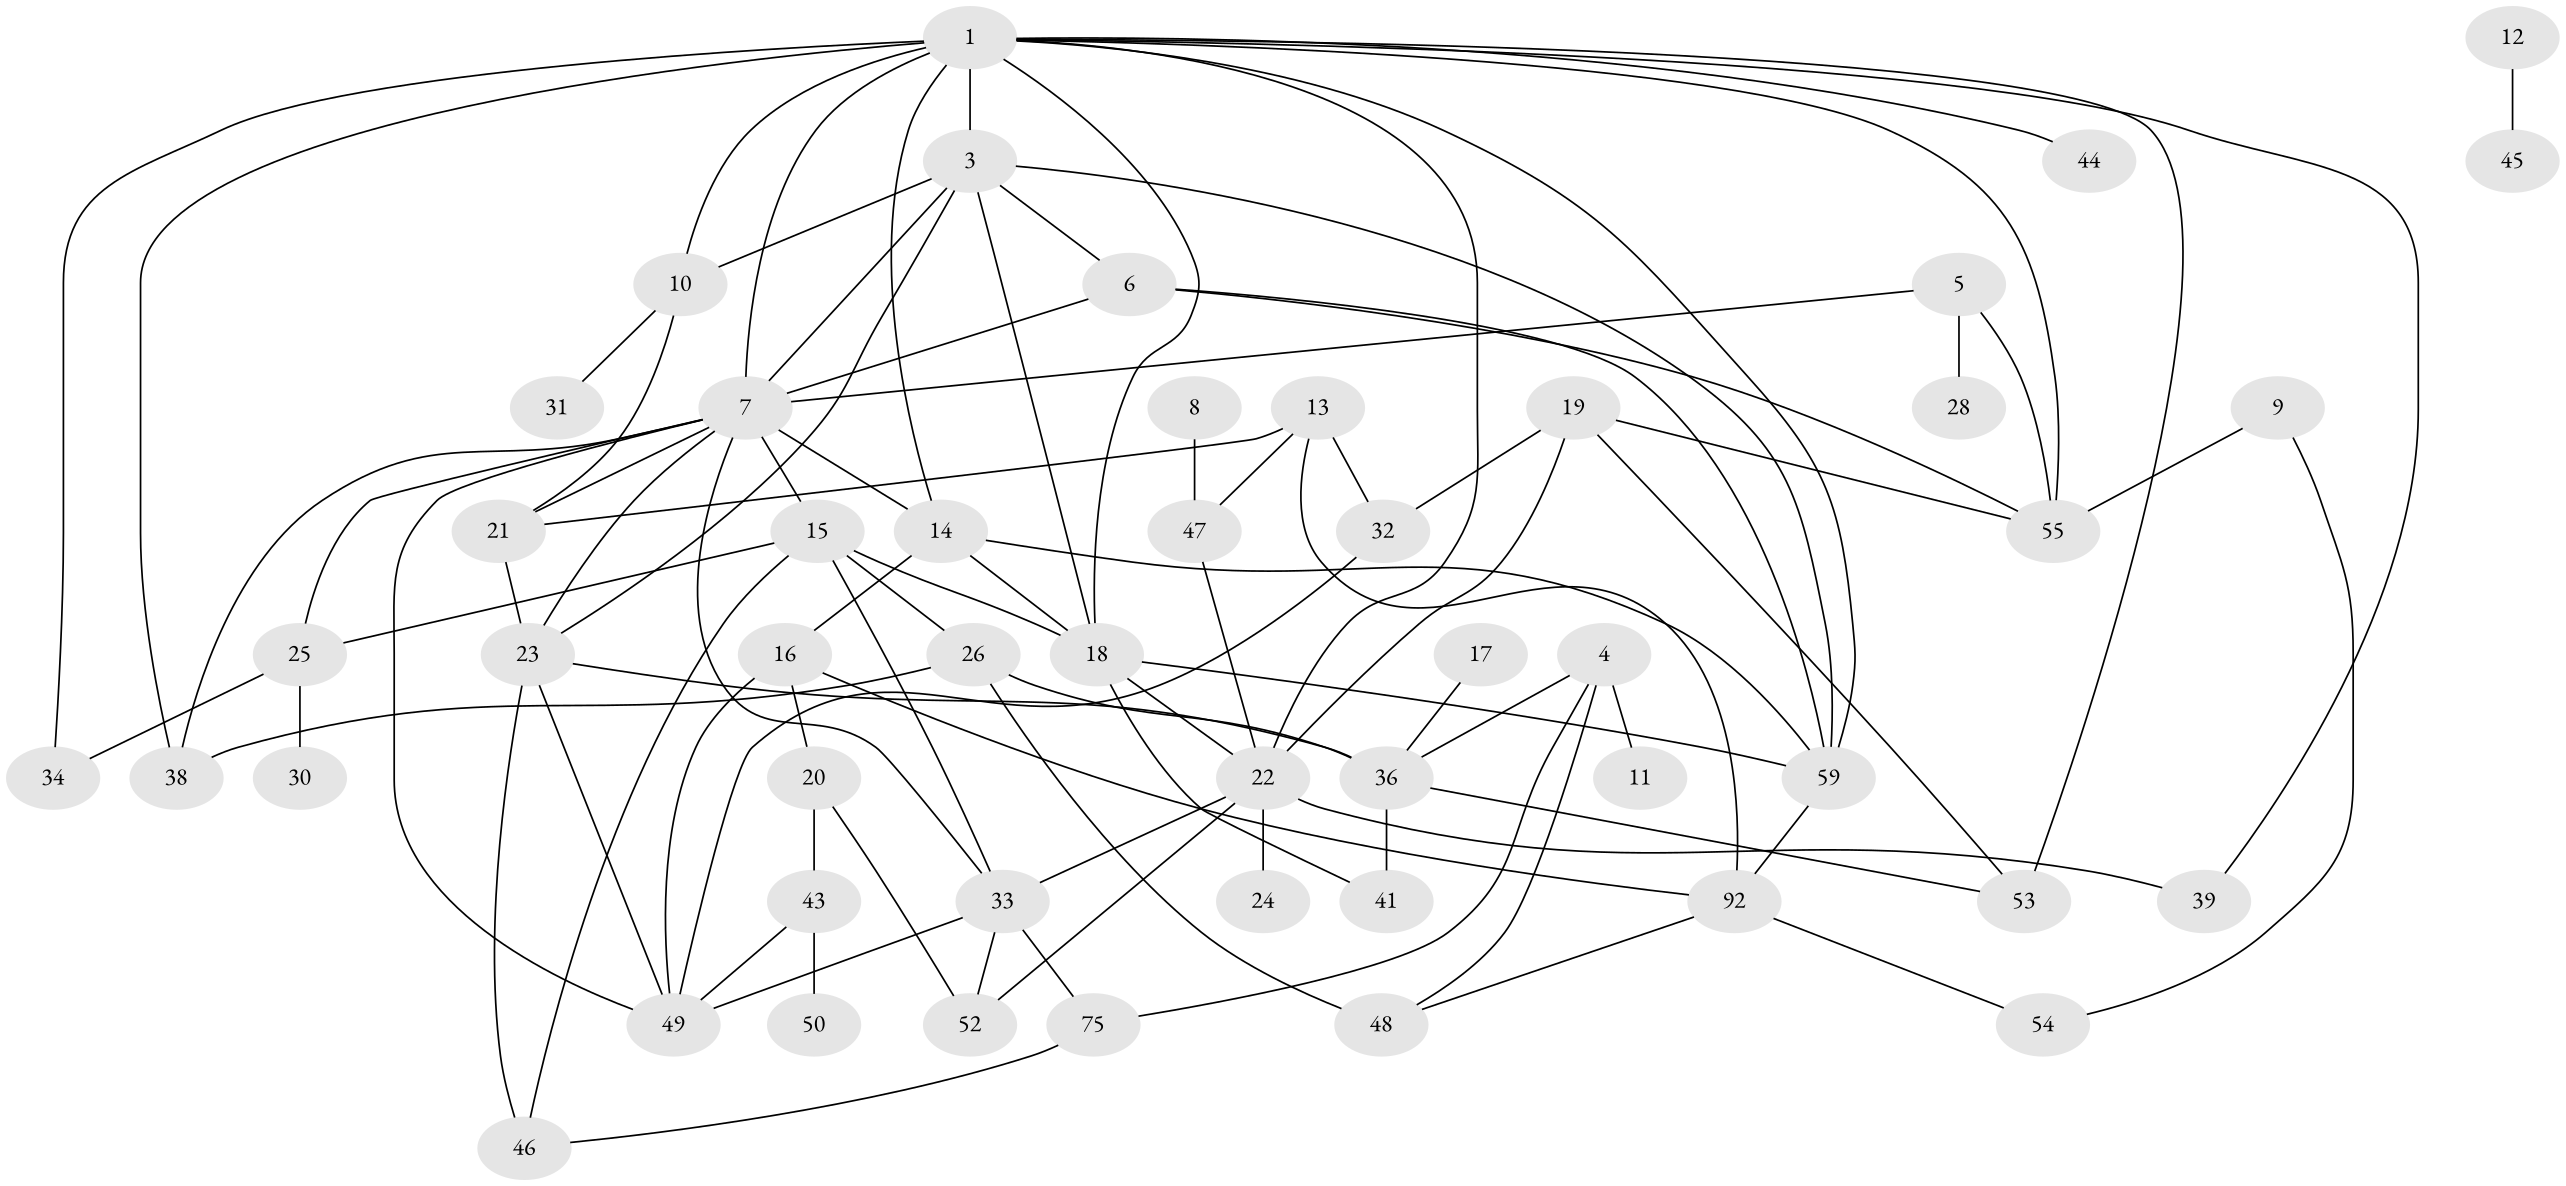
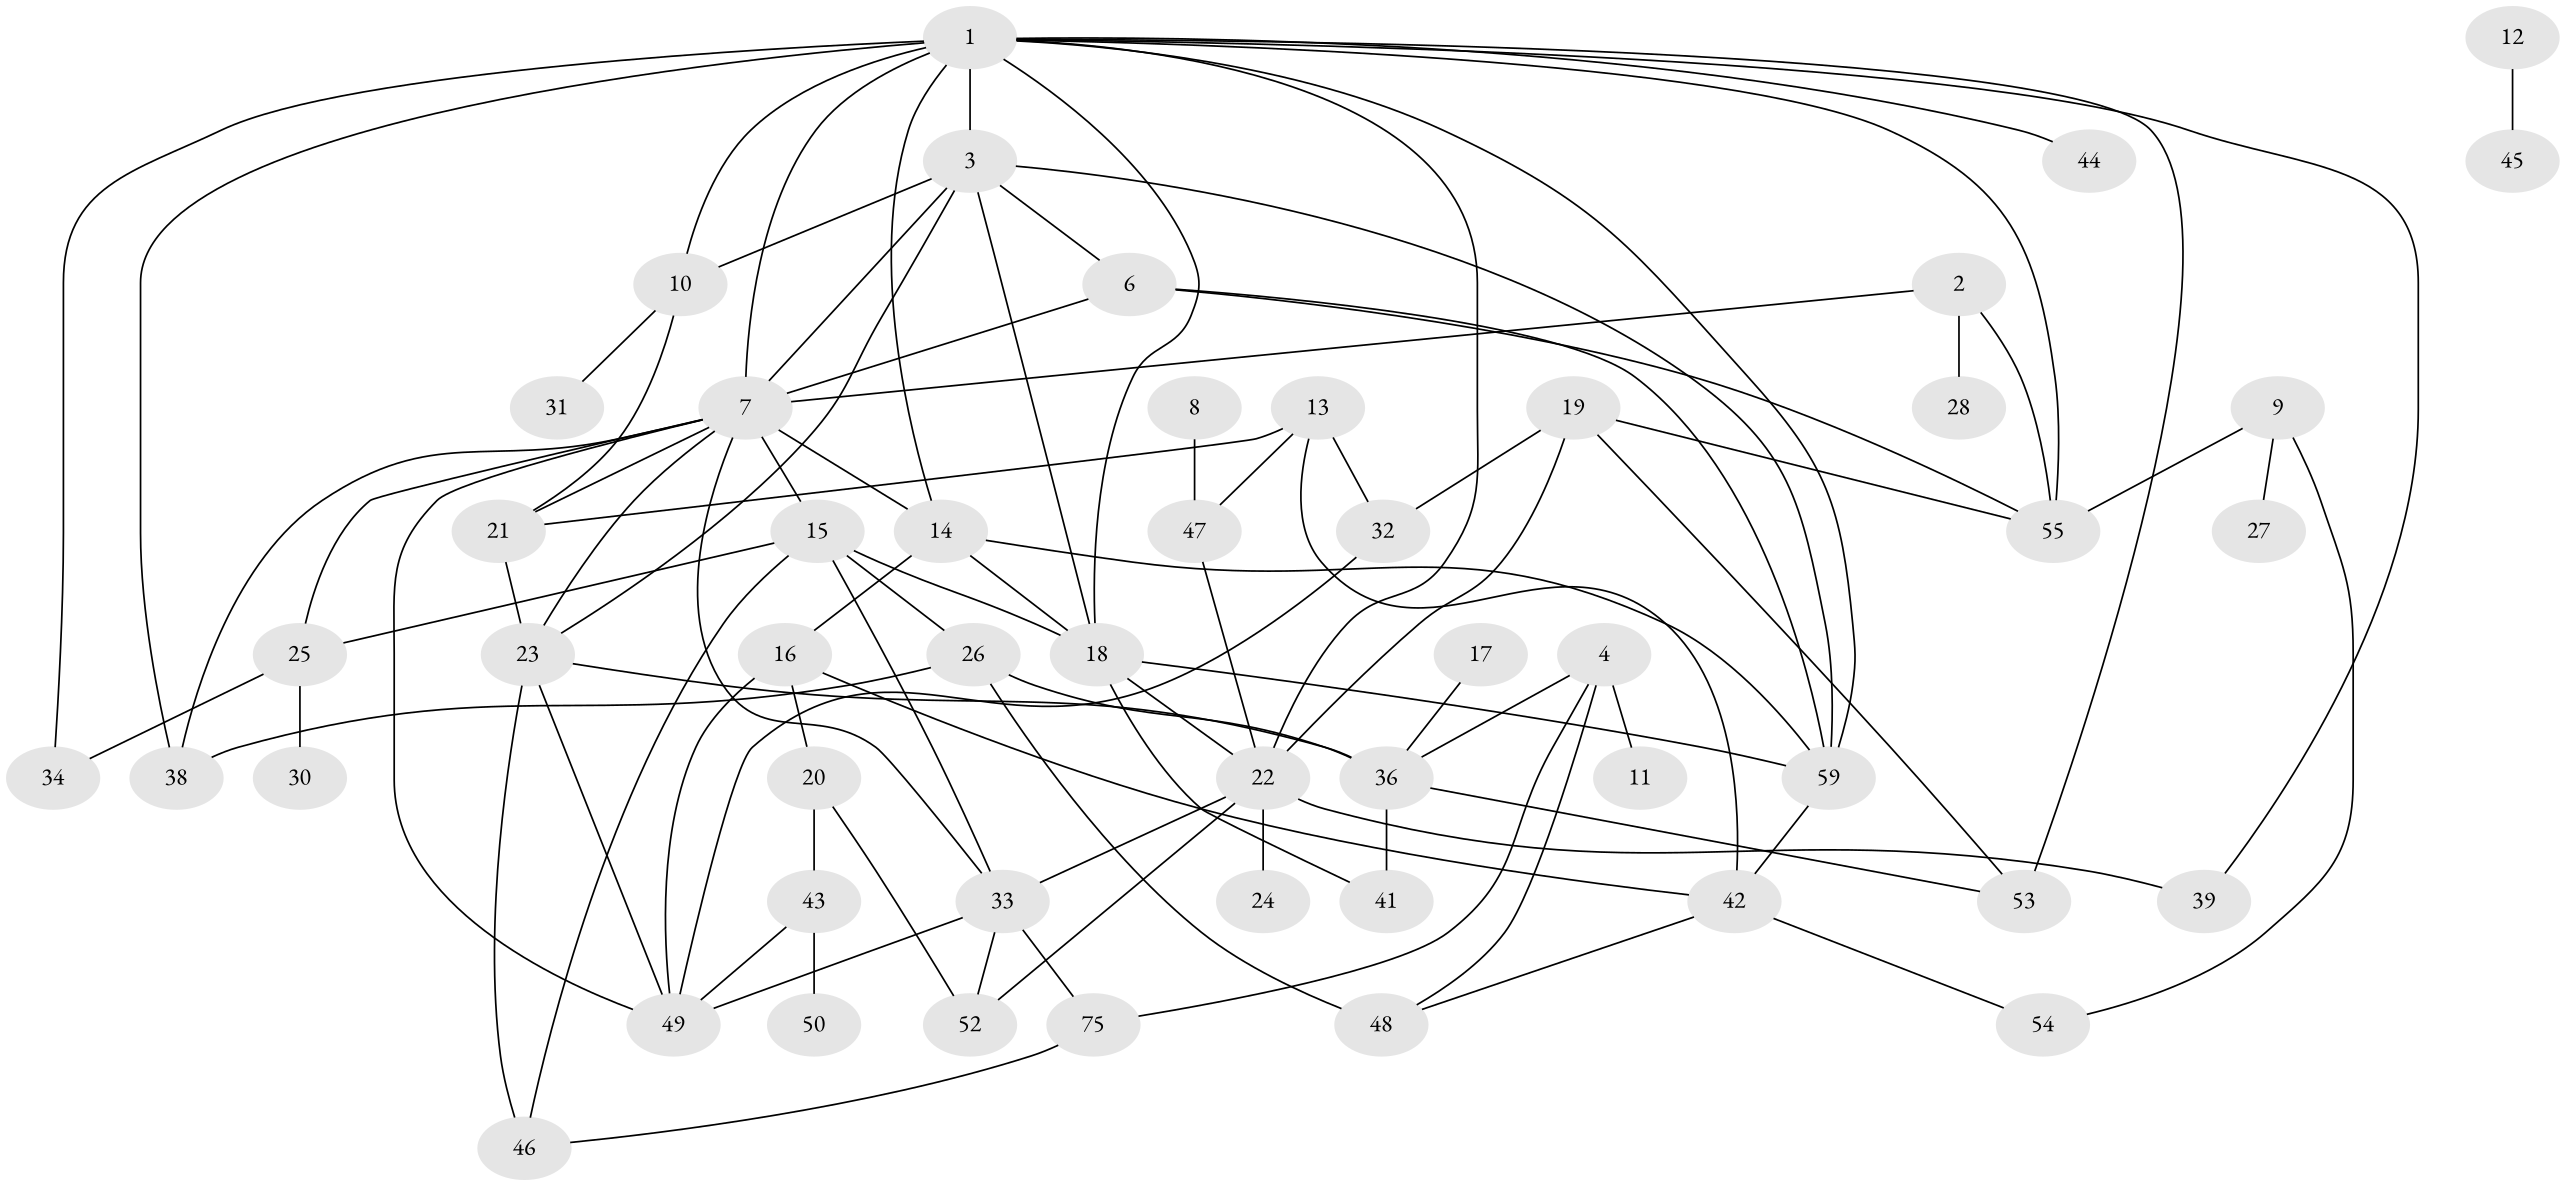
node "5": label "5" -> "2"
node "27": added
node "92": label "92" -> "42"
